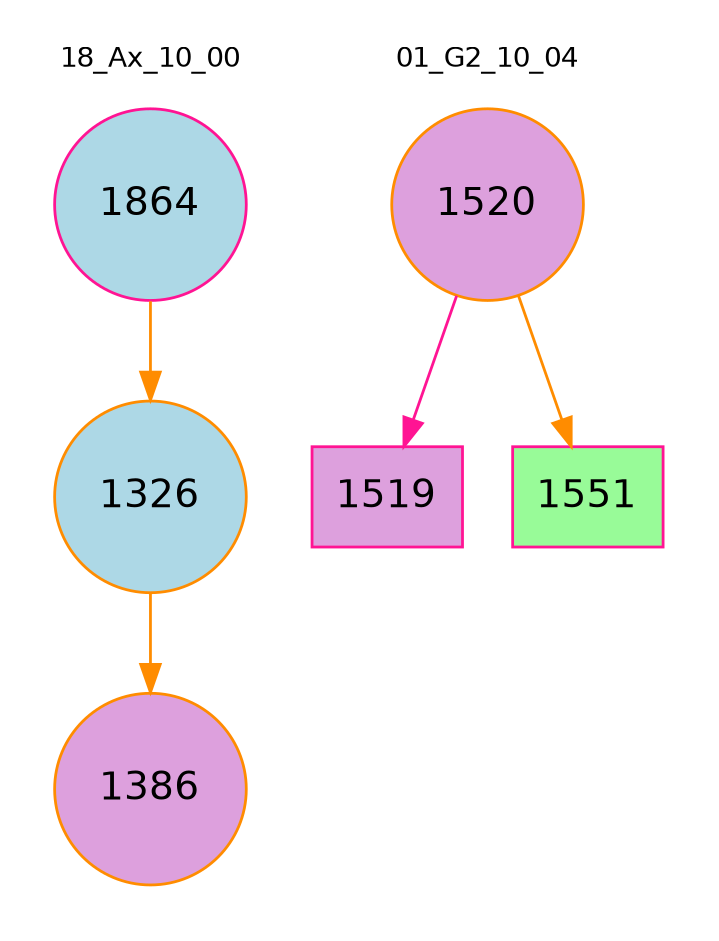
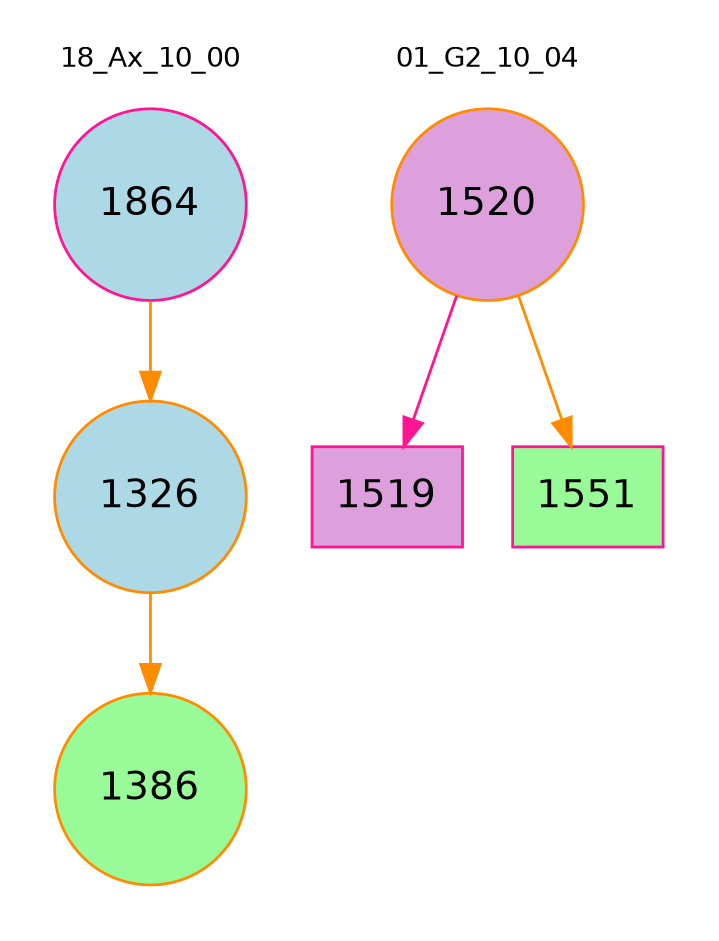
node "1386": fillcolor plum -> palegreen
